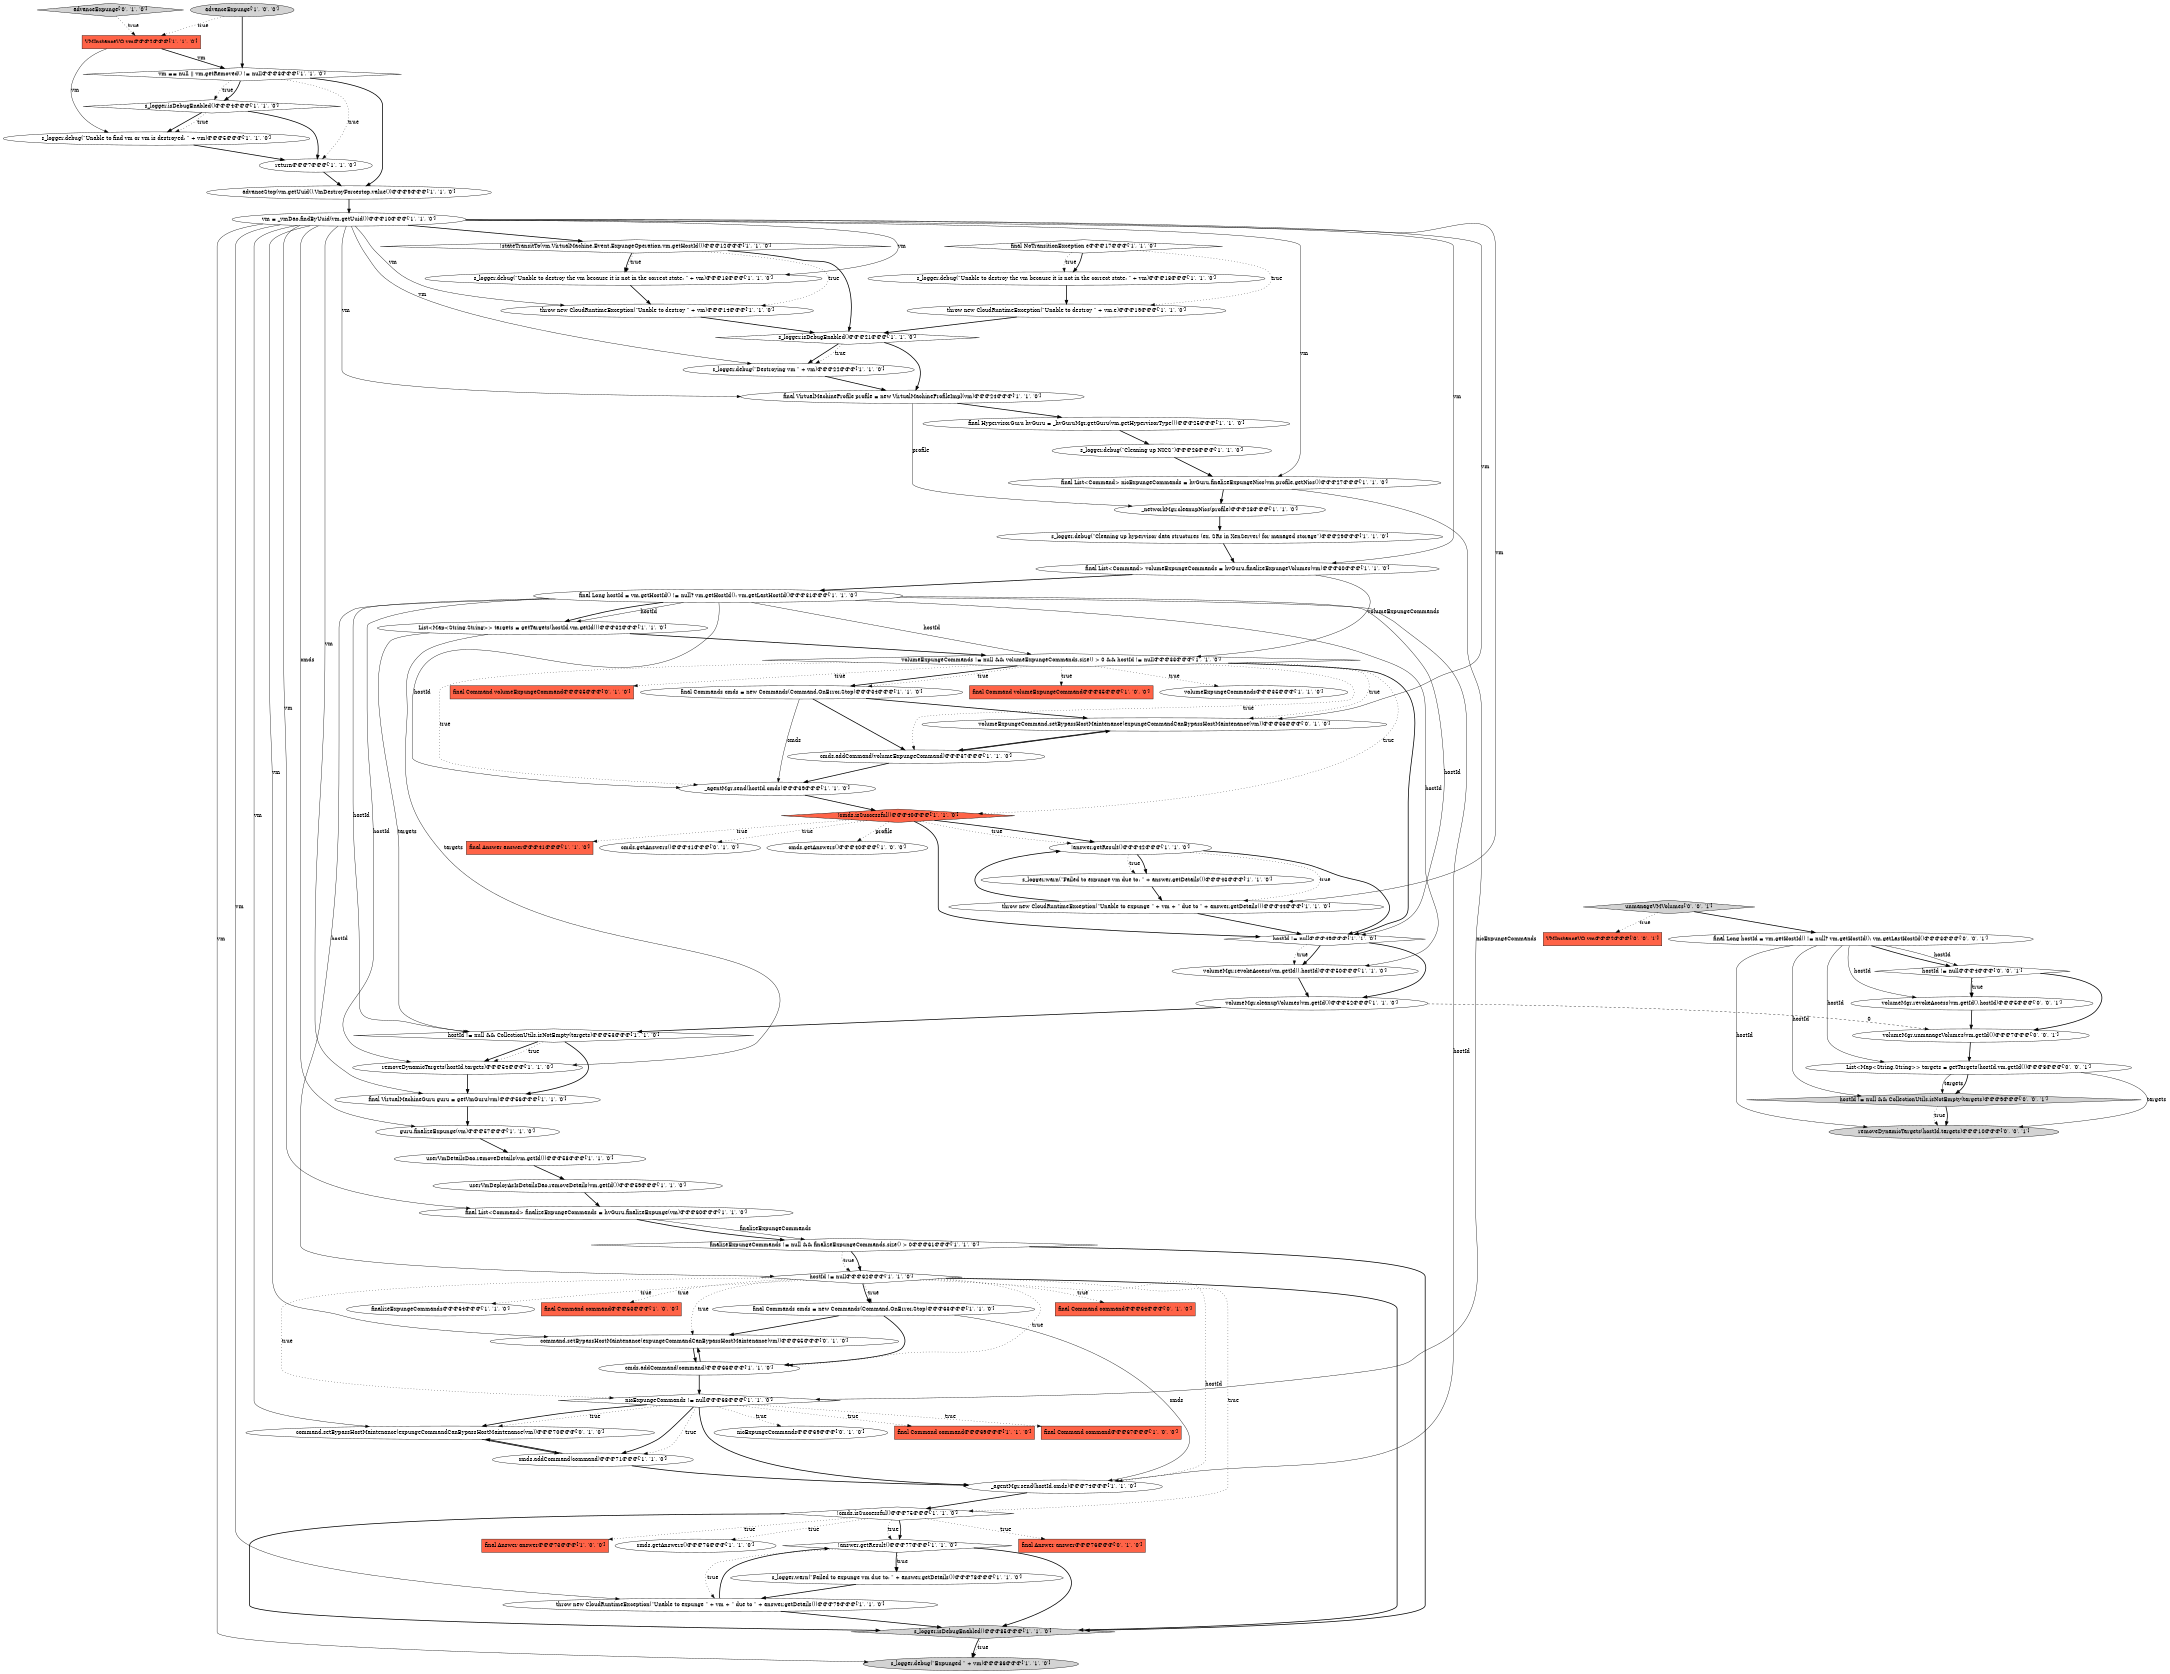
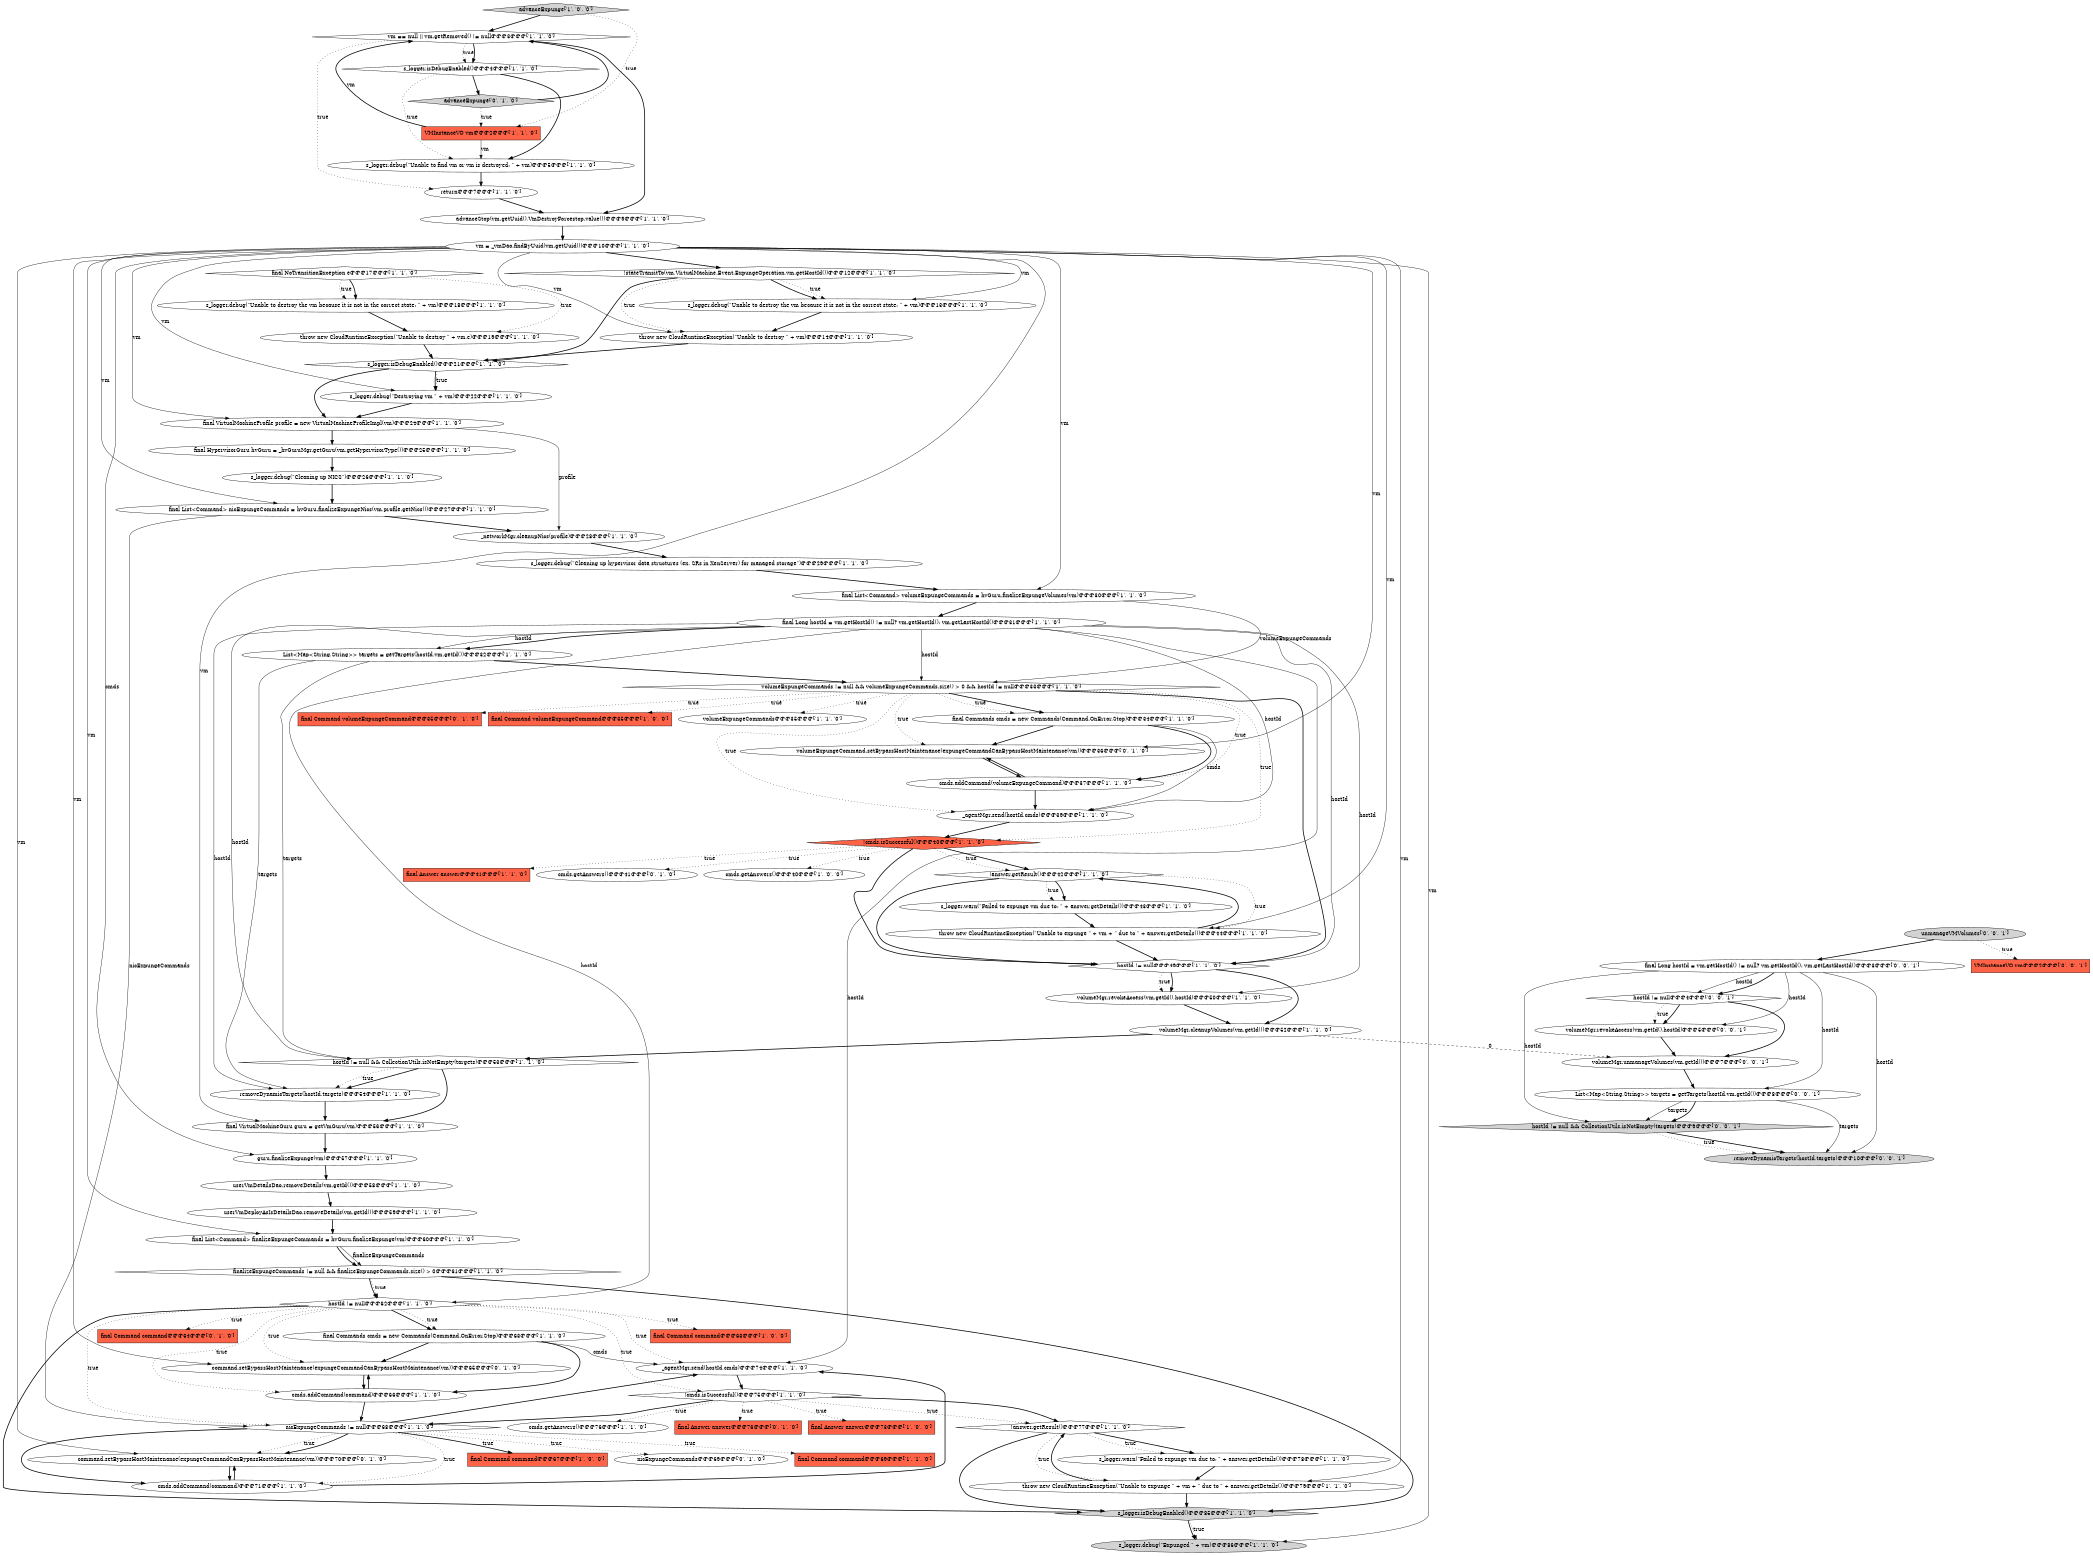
node "advanceExpunge['1', '0', '0']": shape ellipse -> diamond
edge "advanceExpunge['0', '1', '0']" -> "vm == null || vm.getRemoved() != null@@@3@@@['1', '1', '0']": added
edge "s_logger.isDebugEnabled()@@@4@@@['1', '1', '0']" -> "return@@@7@@@['1', '1', '0']": now "s_logger.isDebugEnabled()@@@4@@@['1', '1', '0']" -> "advanceExpunge['0', '1', '0']"
edge "!cmds.isSuccessful()@@@40@@@['1', '1', '0']" -> "cmds.getAnswers()@@@40@@@['1', '0', '0']": label "profile" -> "true"
node "!answer.getResult()@@@42@@@['1', '1', '0']": shape ellipse -> diamond
node "unmanageVMVolumes['0', '0', '1']": shape diamond -> ellipse
node "finalizeExpungeCommands@@@64@@@['1', '1', '0']": removed
edge "hostId != null@@@62@@@['1', '1', '0']" -> "_agentMgr.send(hostId,cmds)@@@74@@@['1', '1', '0']": label "hostId" -> "true"
edge "nicExpungeCommands != null@@@68@@@['1', '1', '0']" -> "final Command command@@@67@@@['1', '0', '0']": style dotted -> bold
edge "!cmds.isSuccessful()@@@75@@@['1', '1', '0']" -> "s_logger.isDebugEnabled()@@@85@@@['1', '1', '0']": now "!cmds.isSuccessful()@@@75@@@['1', '1', '0']" -> "nicExpungeCommands != null@@@68@@@['1', '1', '0']"
